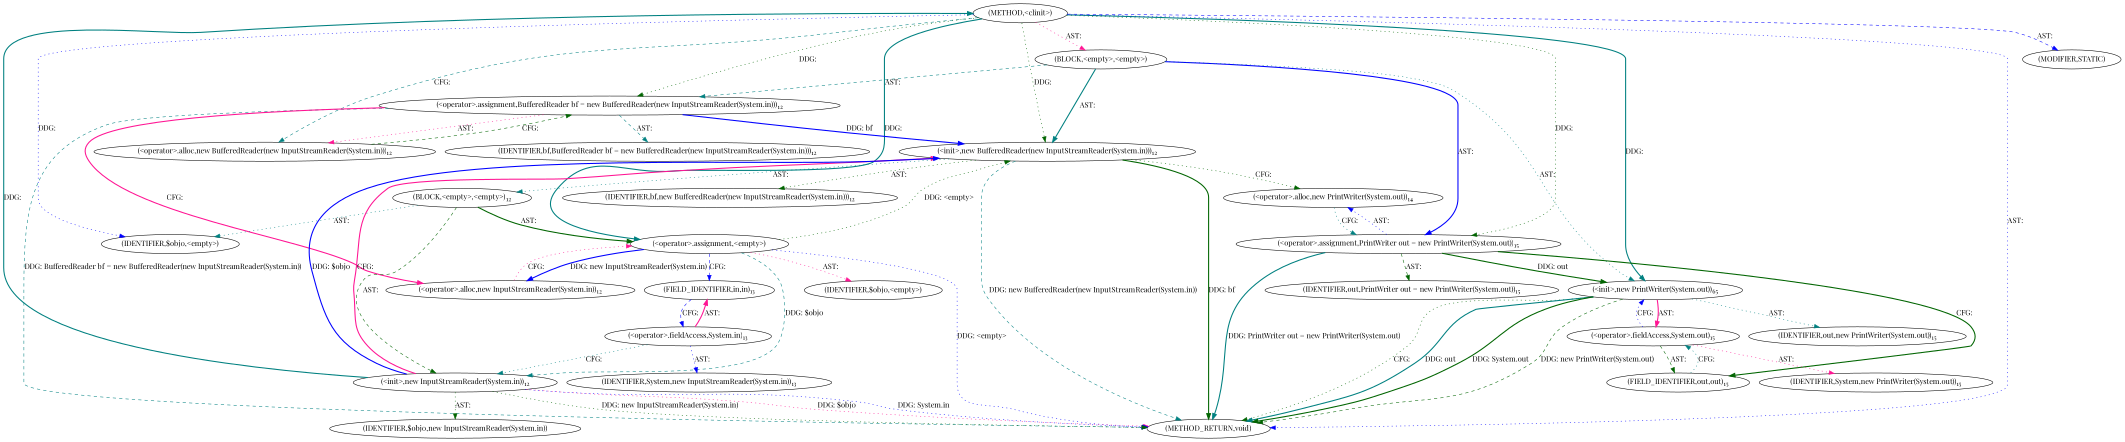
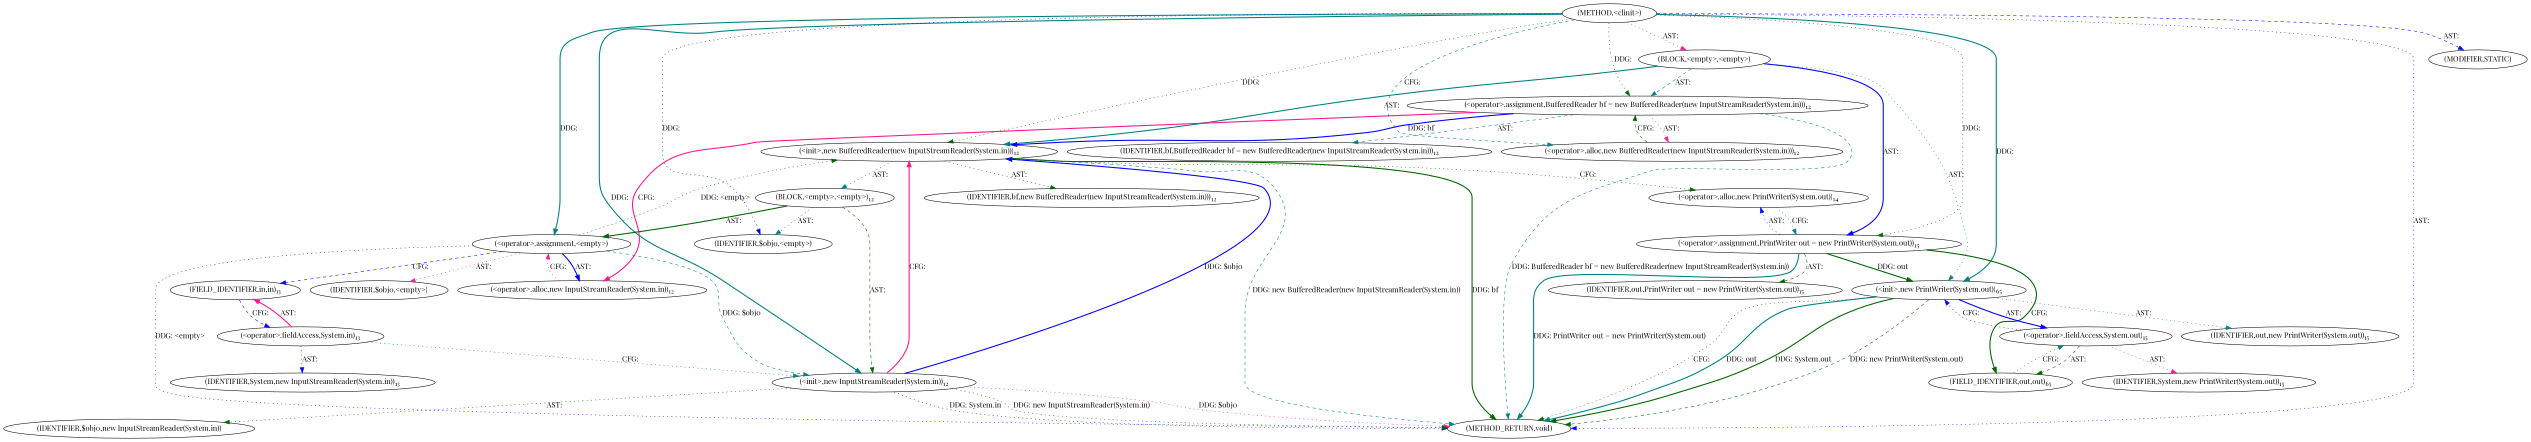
edge "(<init>,new InputStreamReader(System.in))" -> "(METHOD,<clinit>)": reversed
edge "(<operator>.assignment,<empty>)" -> "(<operator>.alloc,new InputStreamReader(System.in))": label "DDG: new InputStreamReader(System.in)" -> "AST: "
edge "(<init>,new PrintWriter(System.out))" -> "(<operator>.fieldAccess,System.out)": color deeppink -> blue
node "(FIELD_IDENTIFIER,out,out)": text "15" -> "65"
